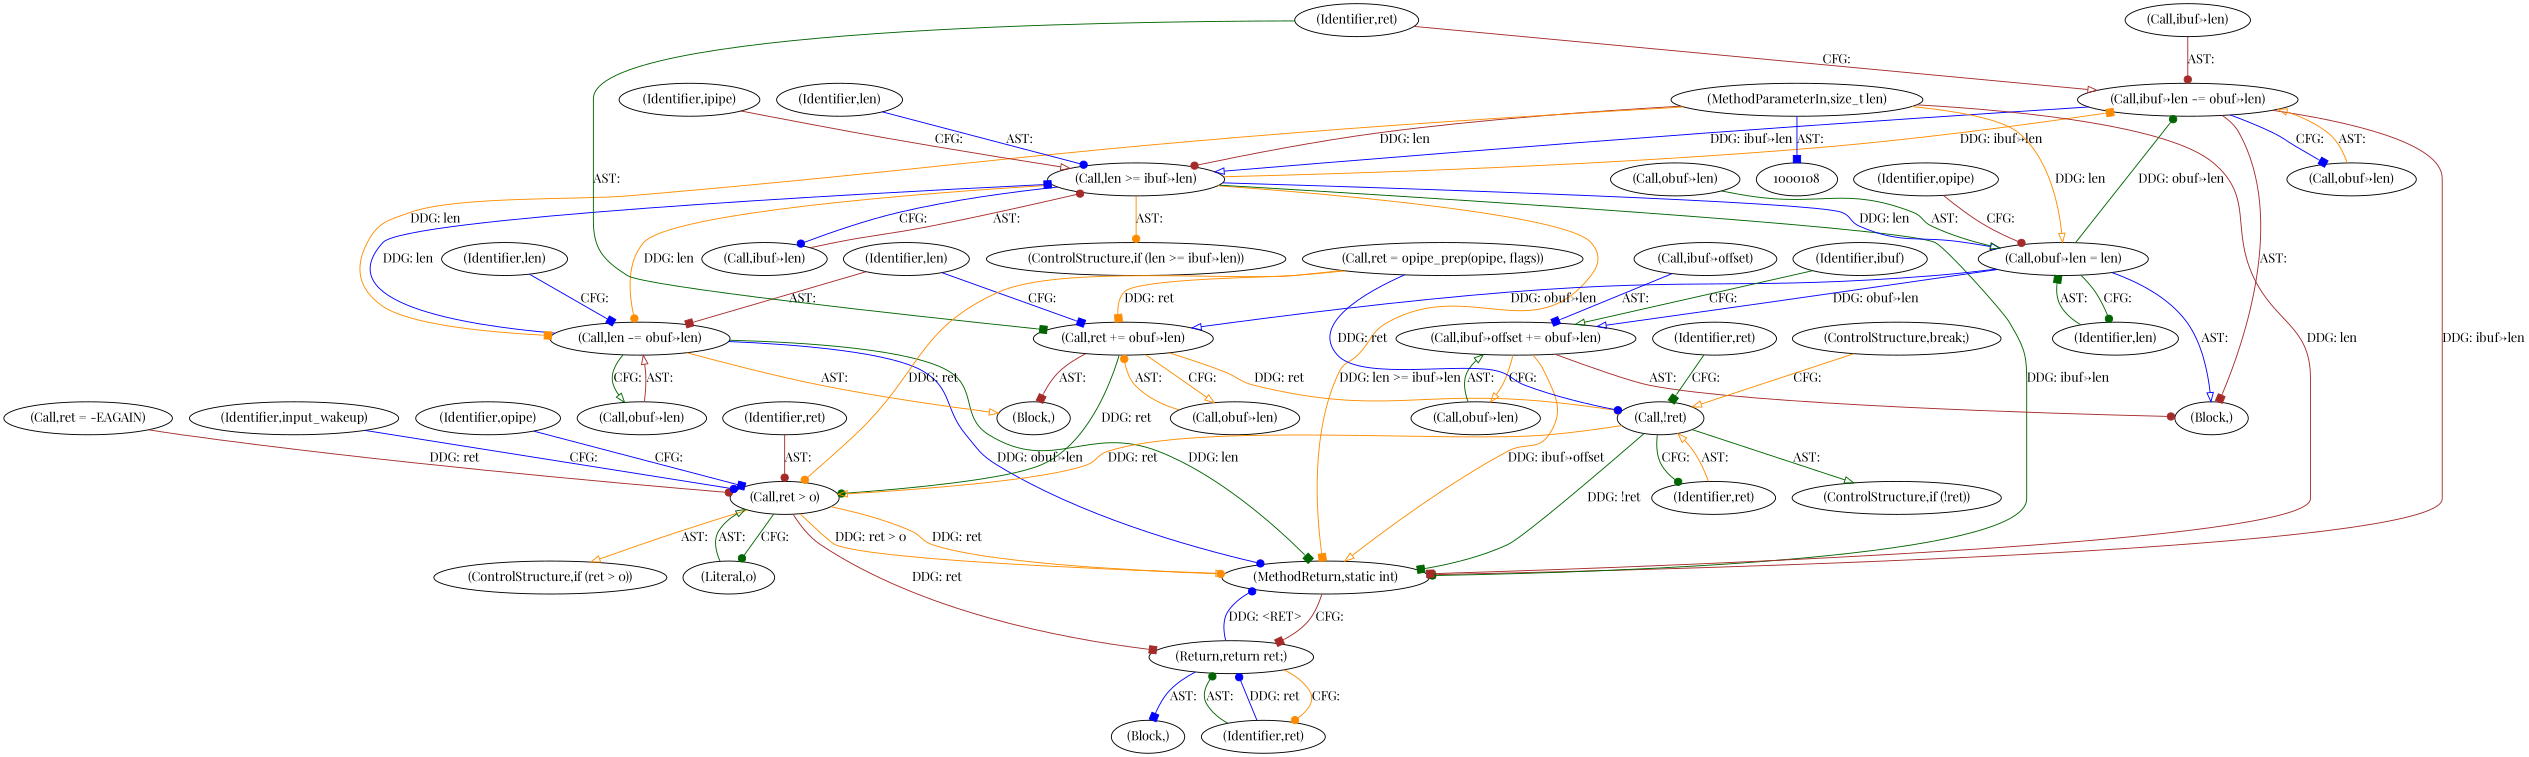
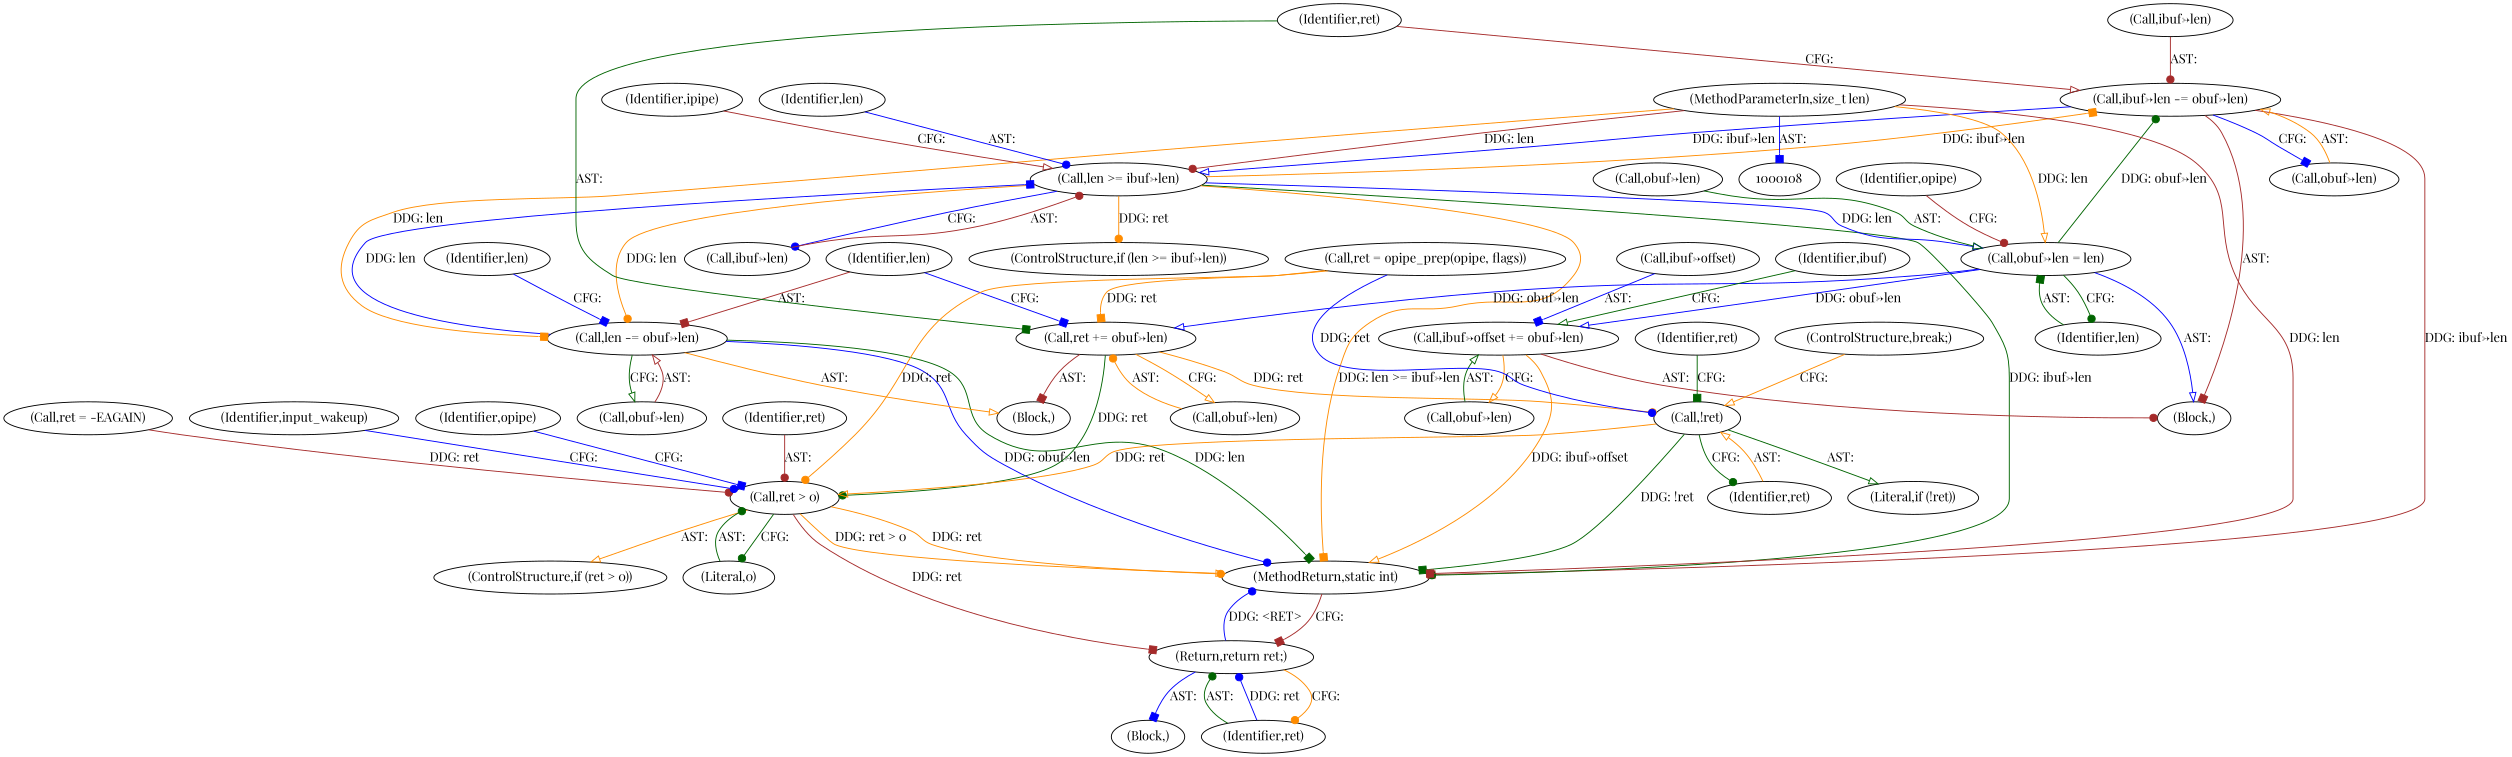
edge "(Call,len >= ibuf->len)" -> "(ControlStructure,if (len >= ibuf->len))": label "AST: " -> "DDG: ret"
node "(ControlStructure,if (!ret))": label "(ControlStructure,if (!ret))" -> "(Literal,if (!ret))"
edge "(Literal,0)" -> "(Call,ret > 0)": arrowhead onormal -> dot
